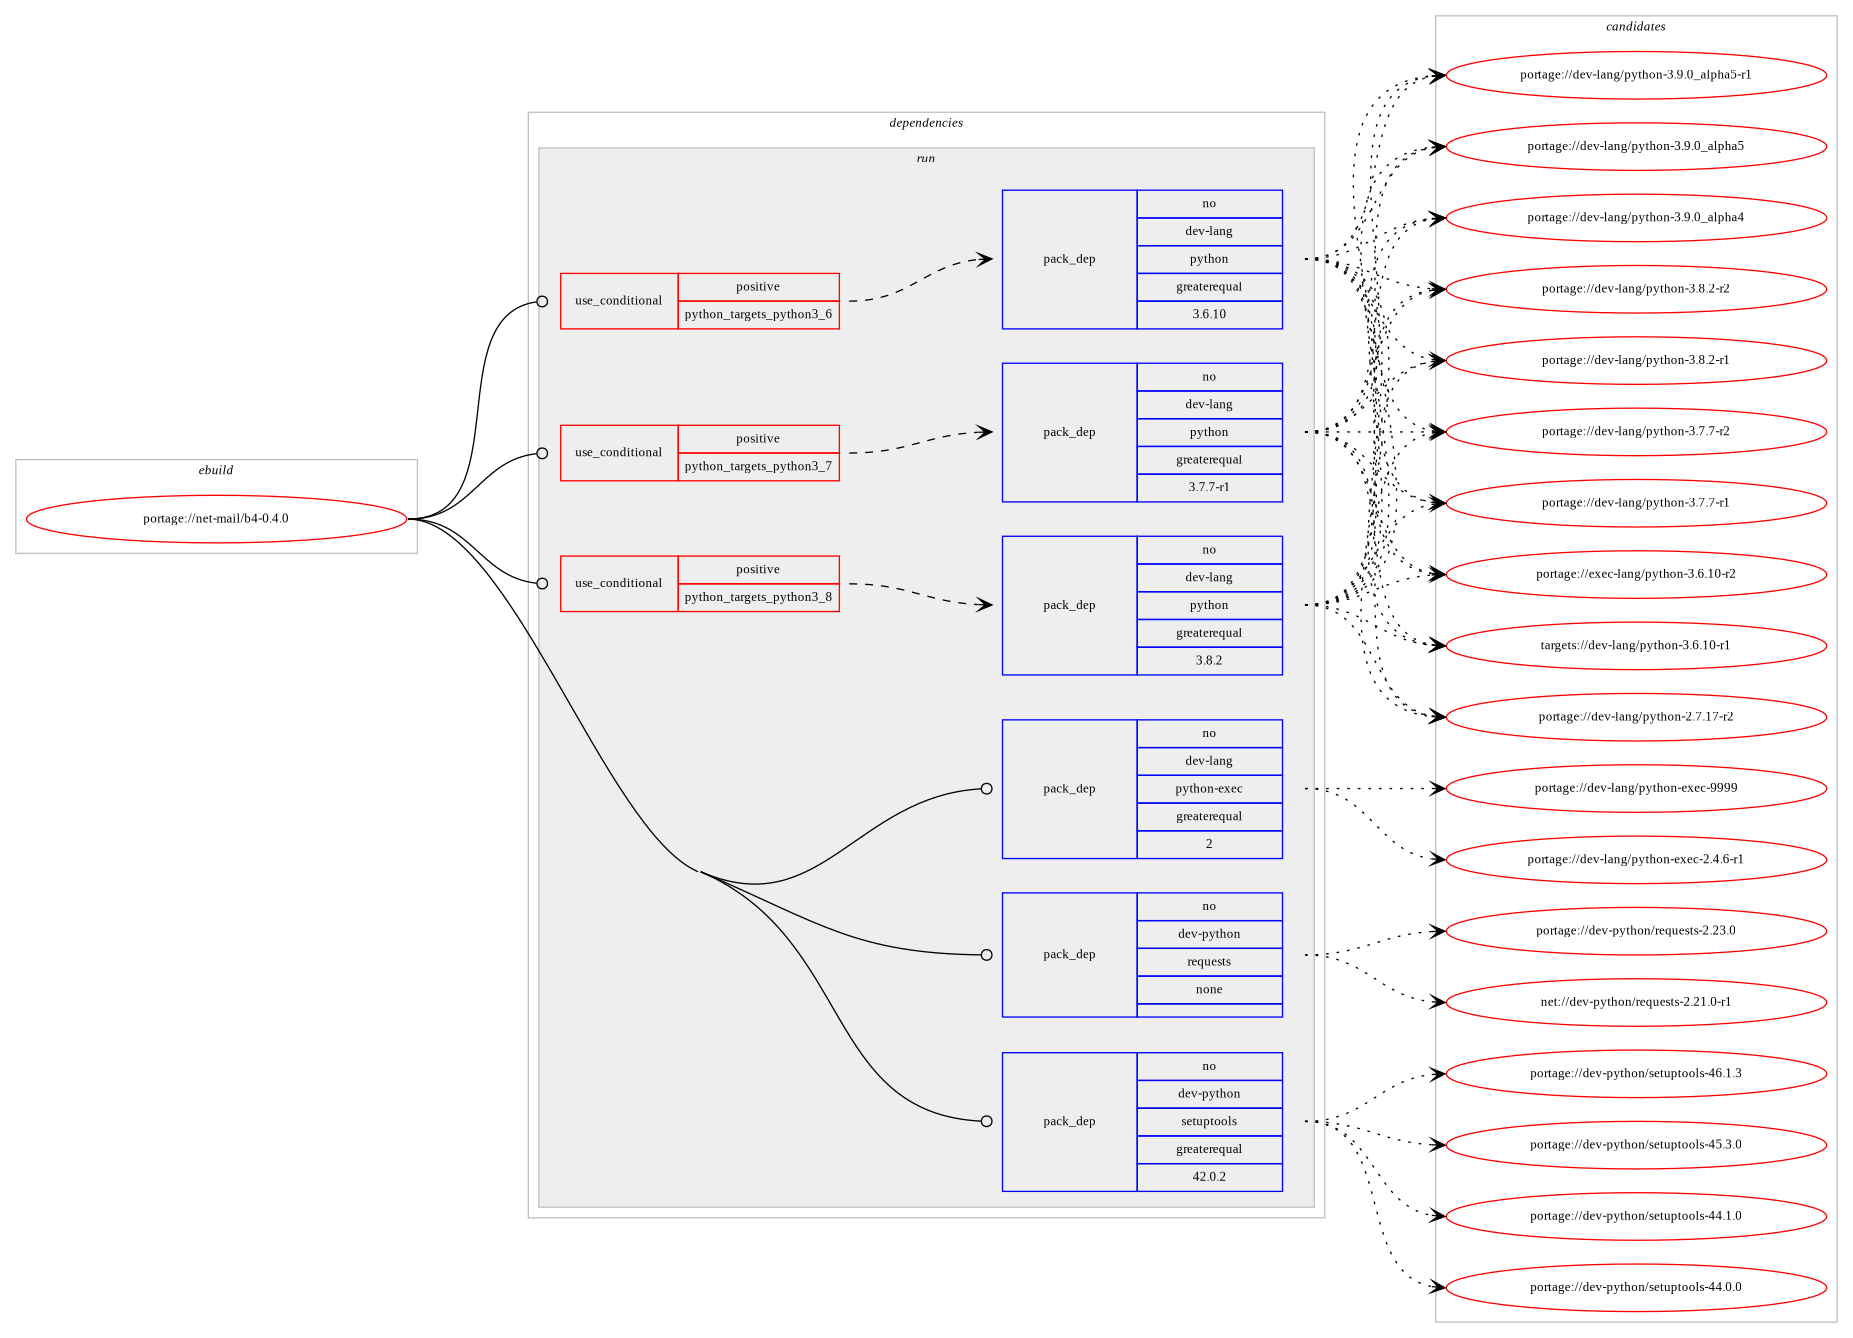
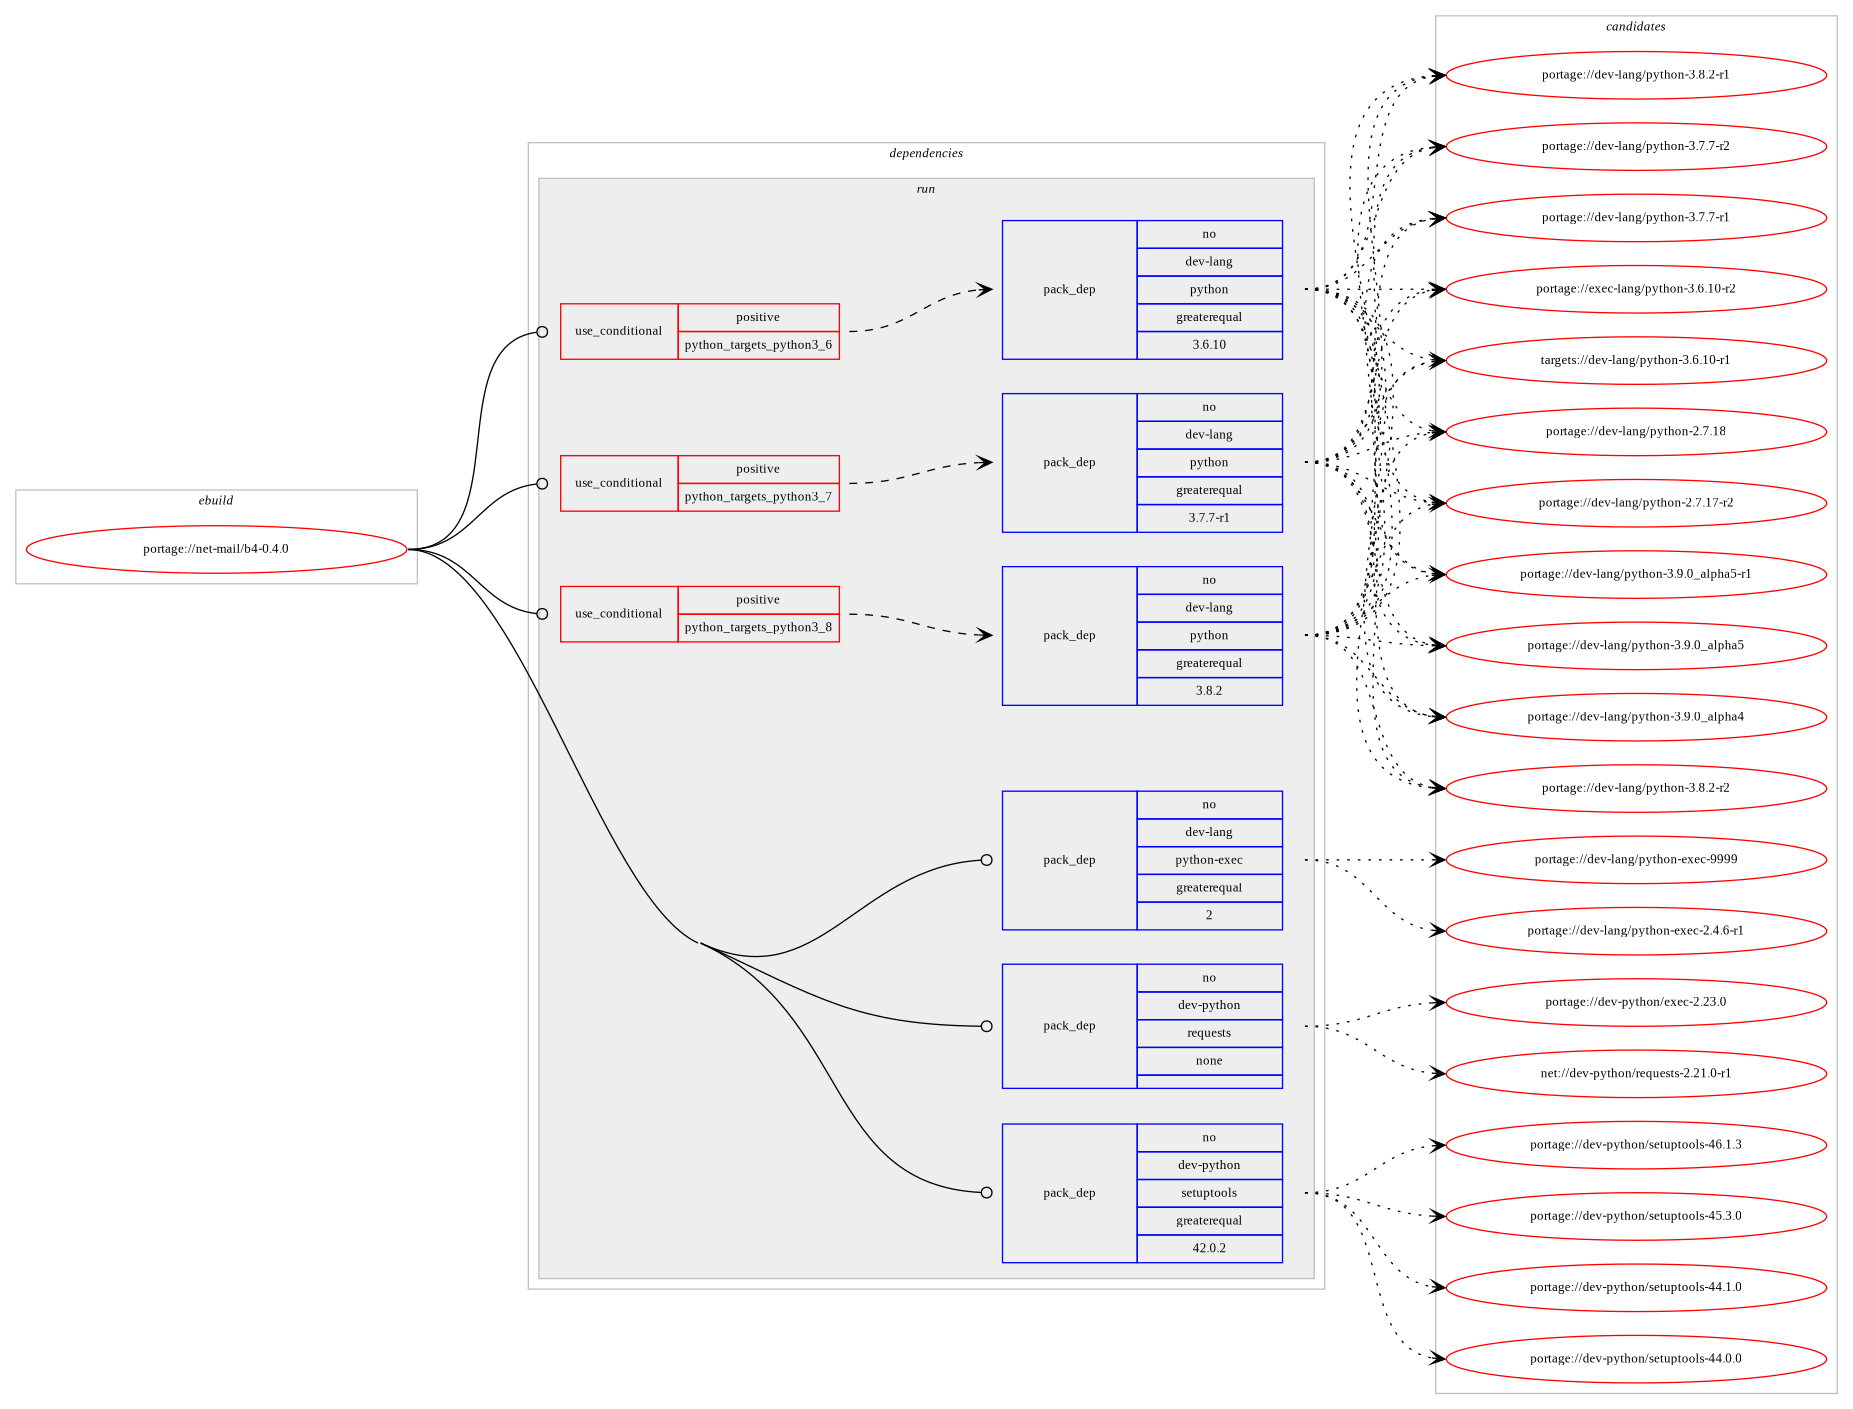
node "portage://dev-lang/python-2.7.18": added
node "portage://dev-python/requests-2.23.0": label "portage://dev-python/requests-2.23.0" -> "portage://dev-python/exec-2.23.0"
